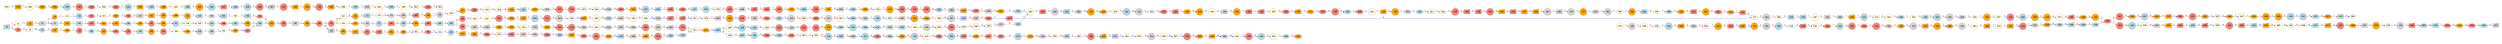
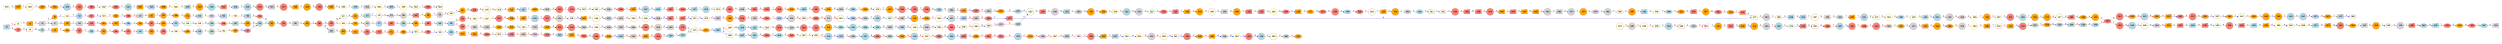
node "S298": fillcolor orange -> lightyellow
